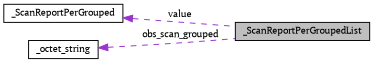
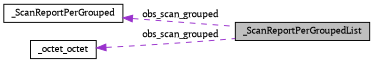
edge "_ScanReportPerGroupedList" -> "_ScanReportPerGrouped": label " value" -> " obs_scan_grouped"
node "_octet_string": label "_octet_string" -> "_octet_octet"
